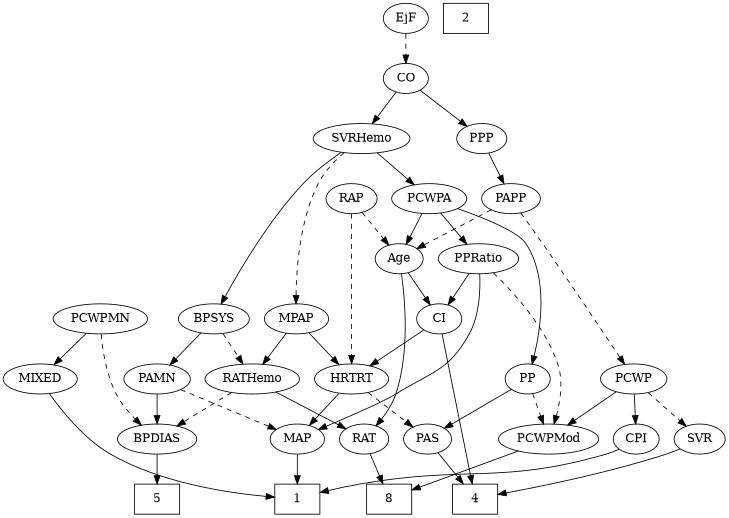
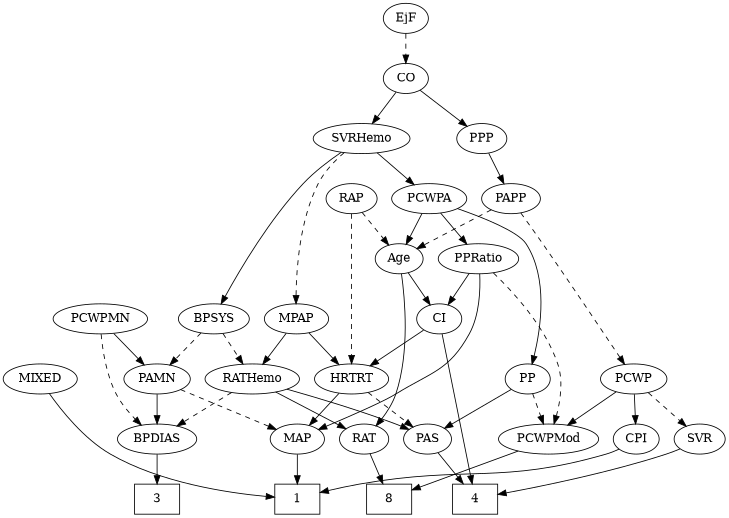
node "2": removed
edge "PCWPMN" -> "MIXED": now "PCWPMN" -> "PAMN"
edge "BPSYS" -> "PAMN": style solid -> dashed
edge "RATHemo" -> "PAS": added
node "5": label "5" -> "3"
